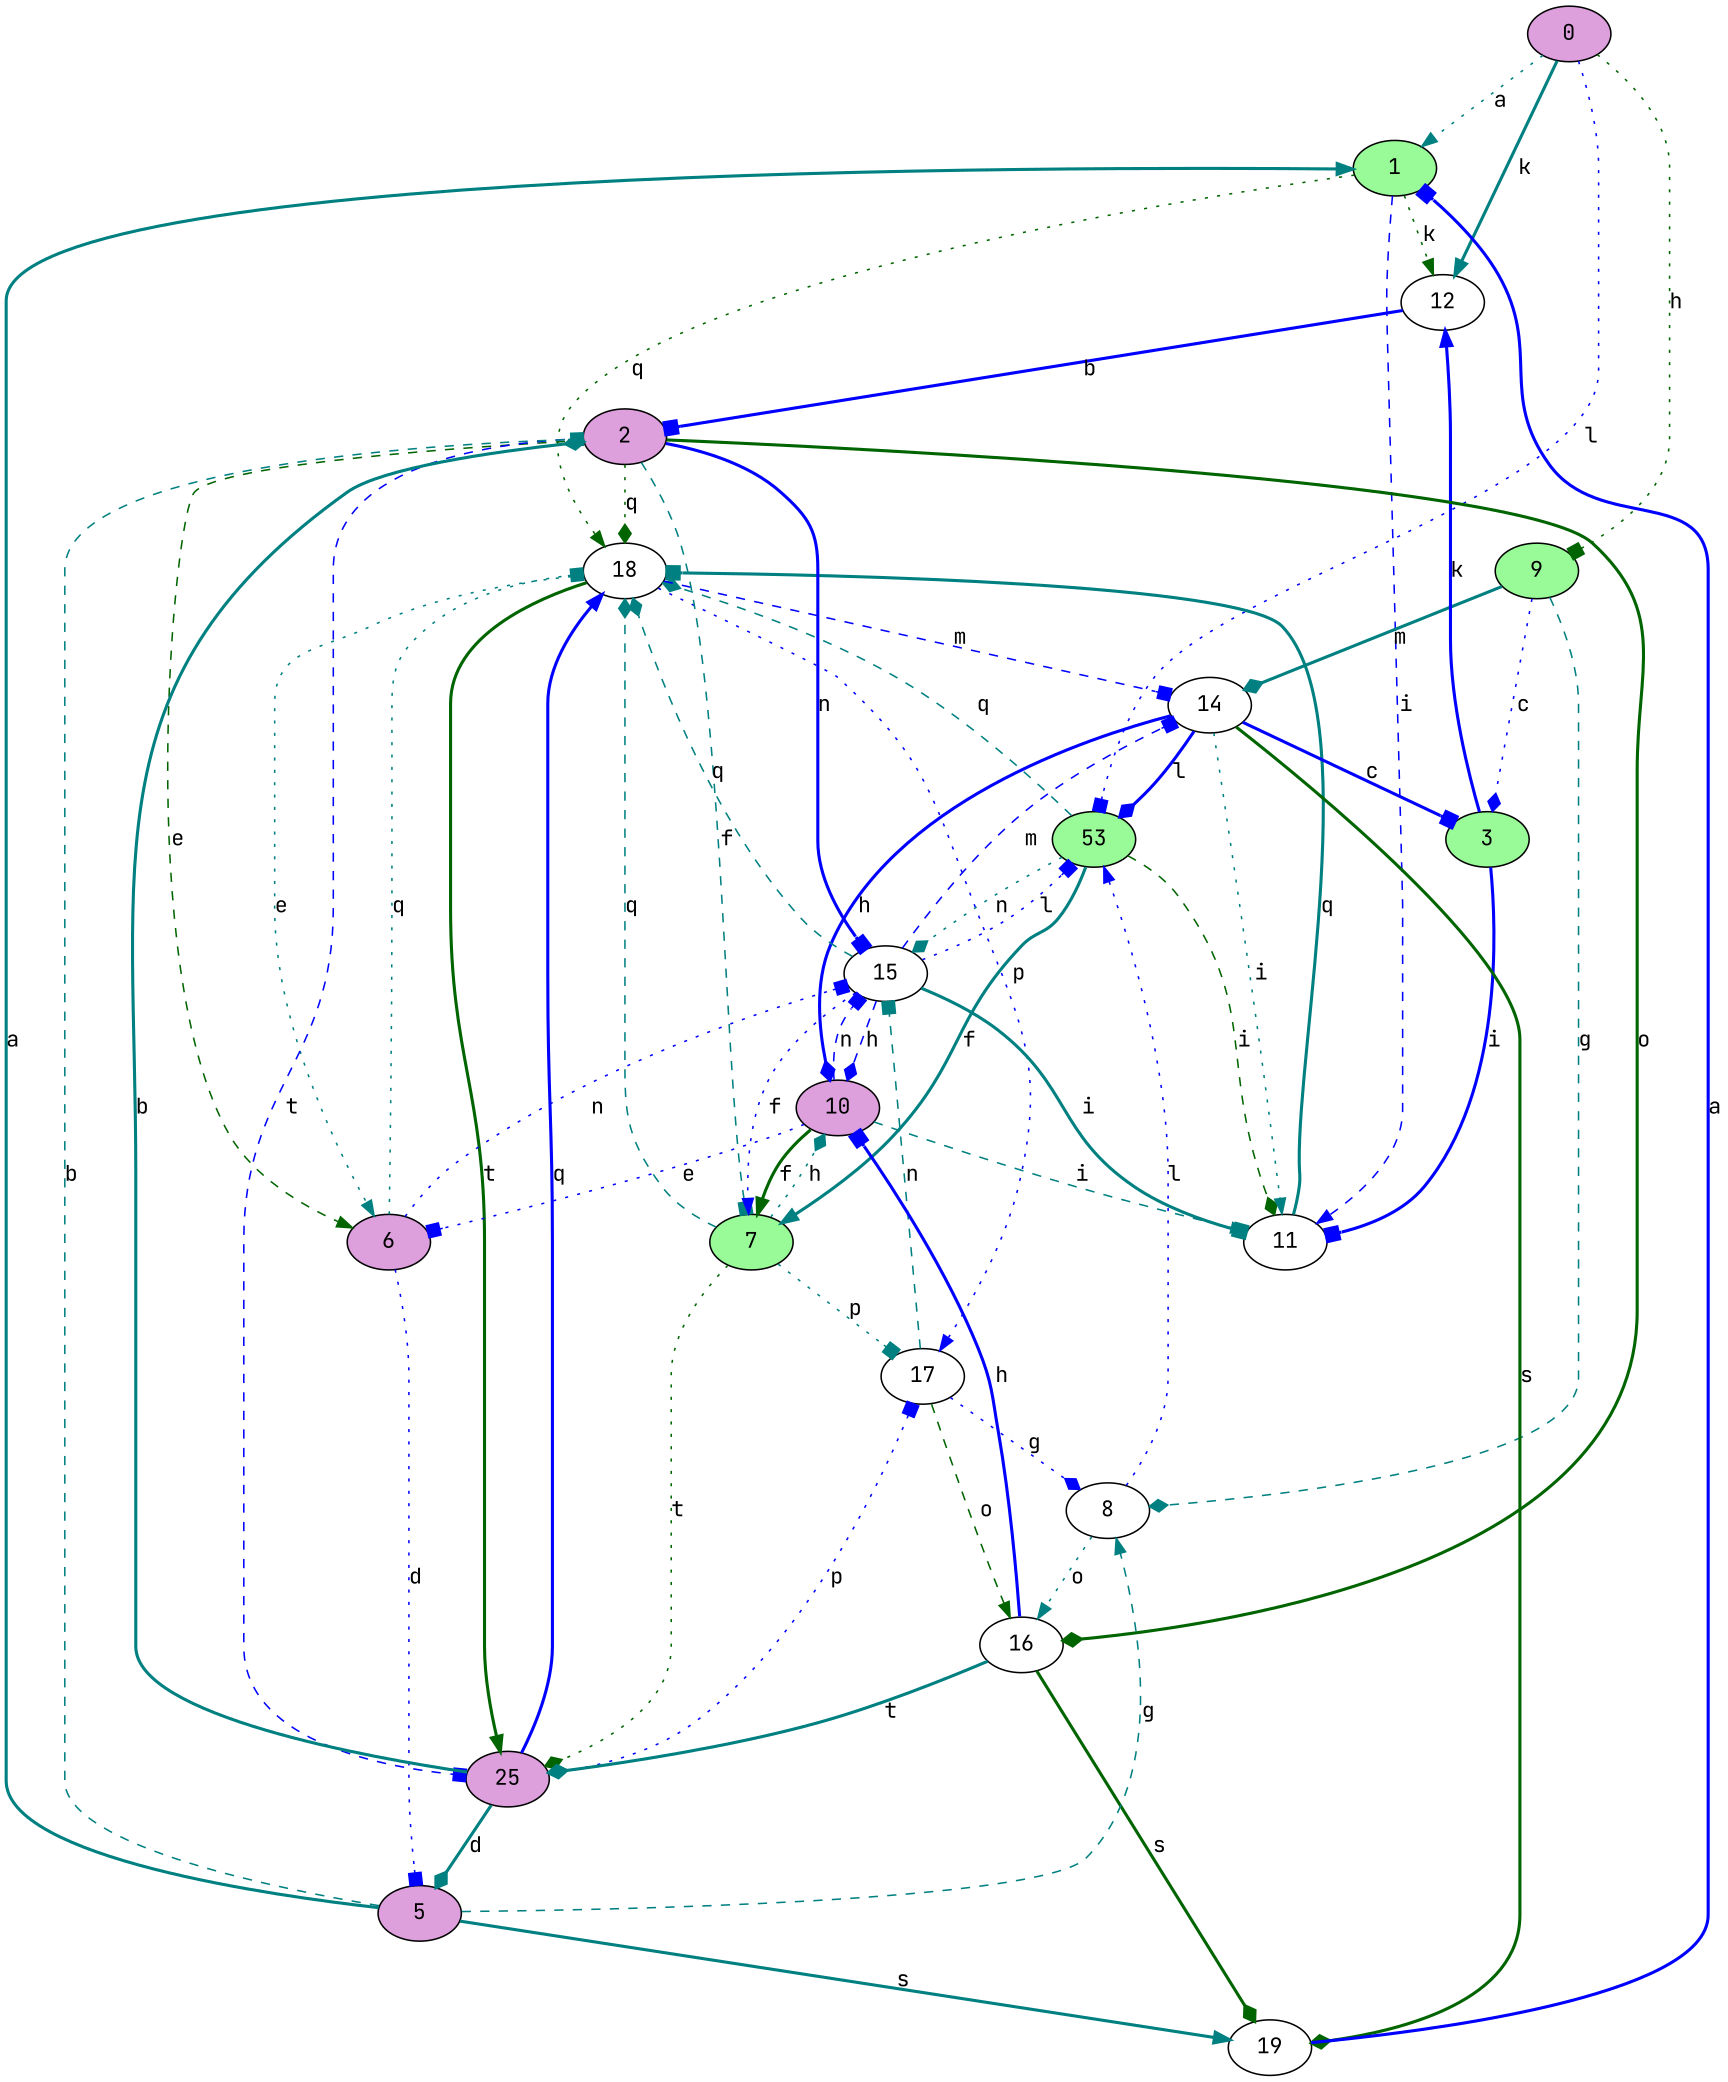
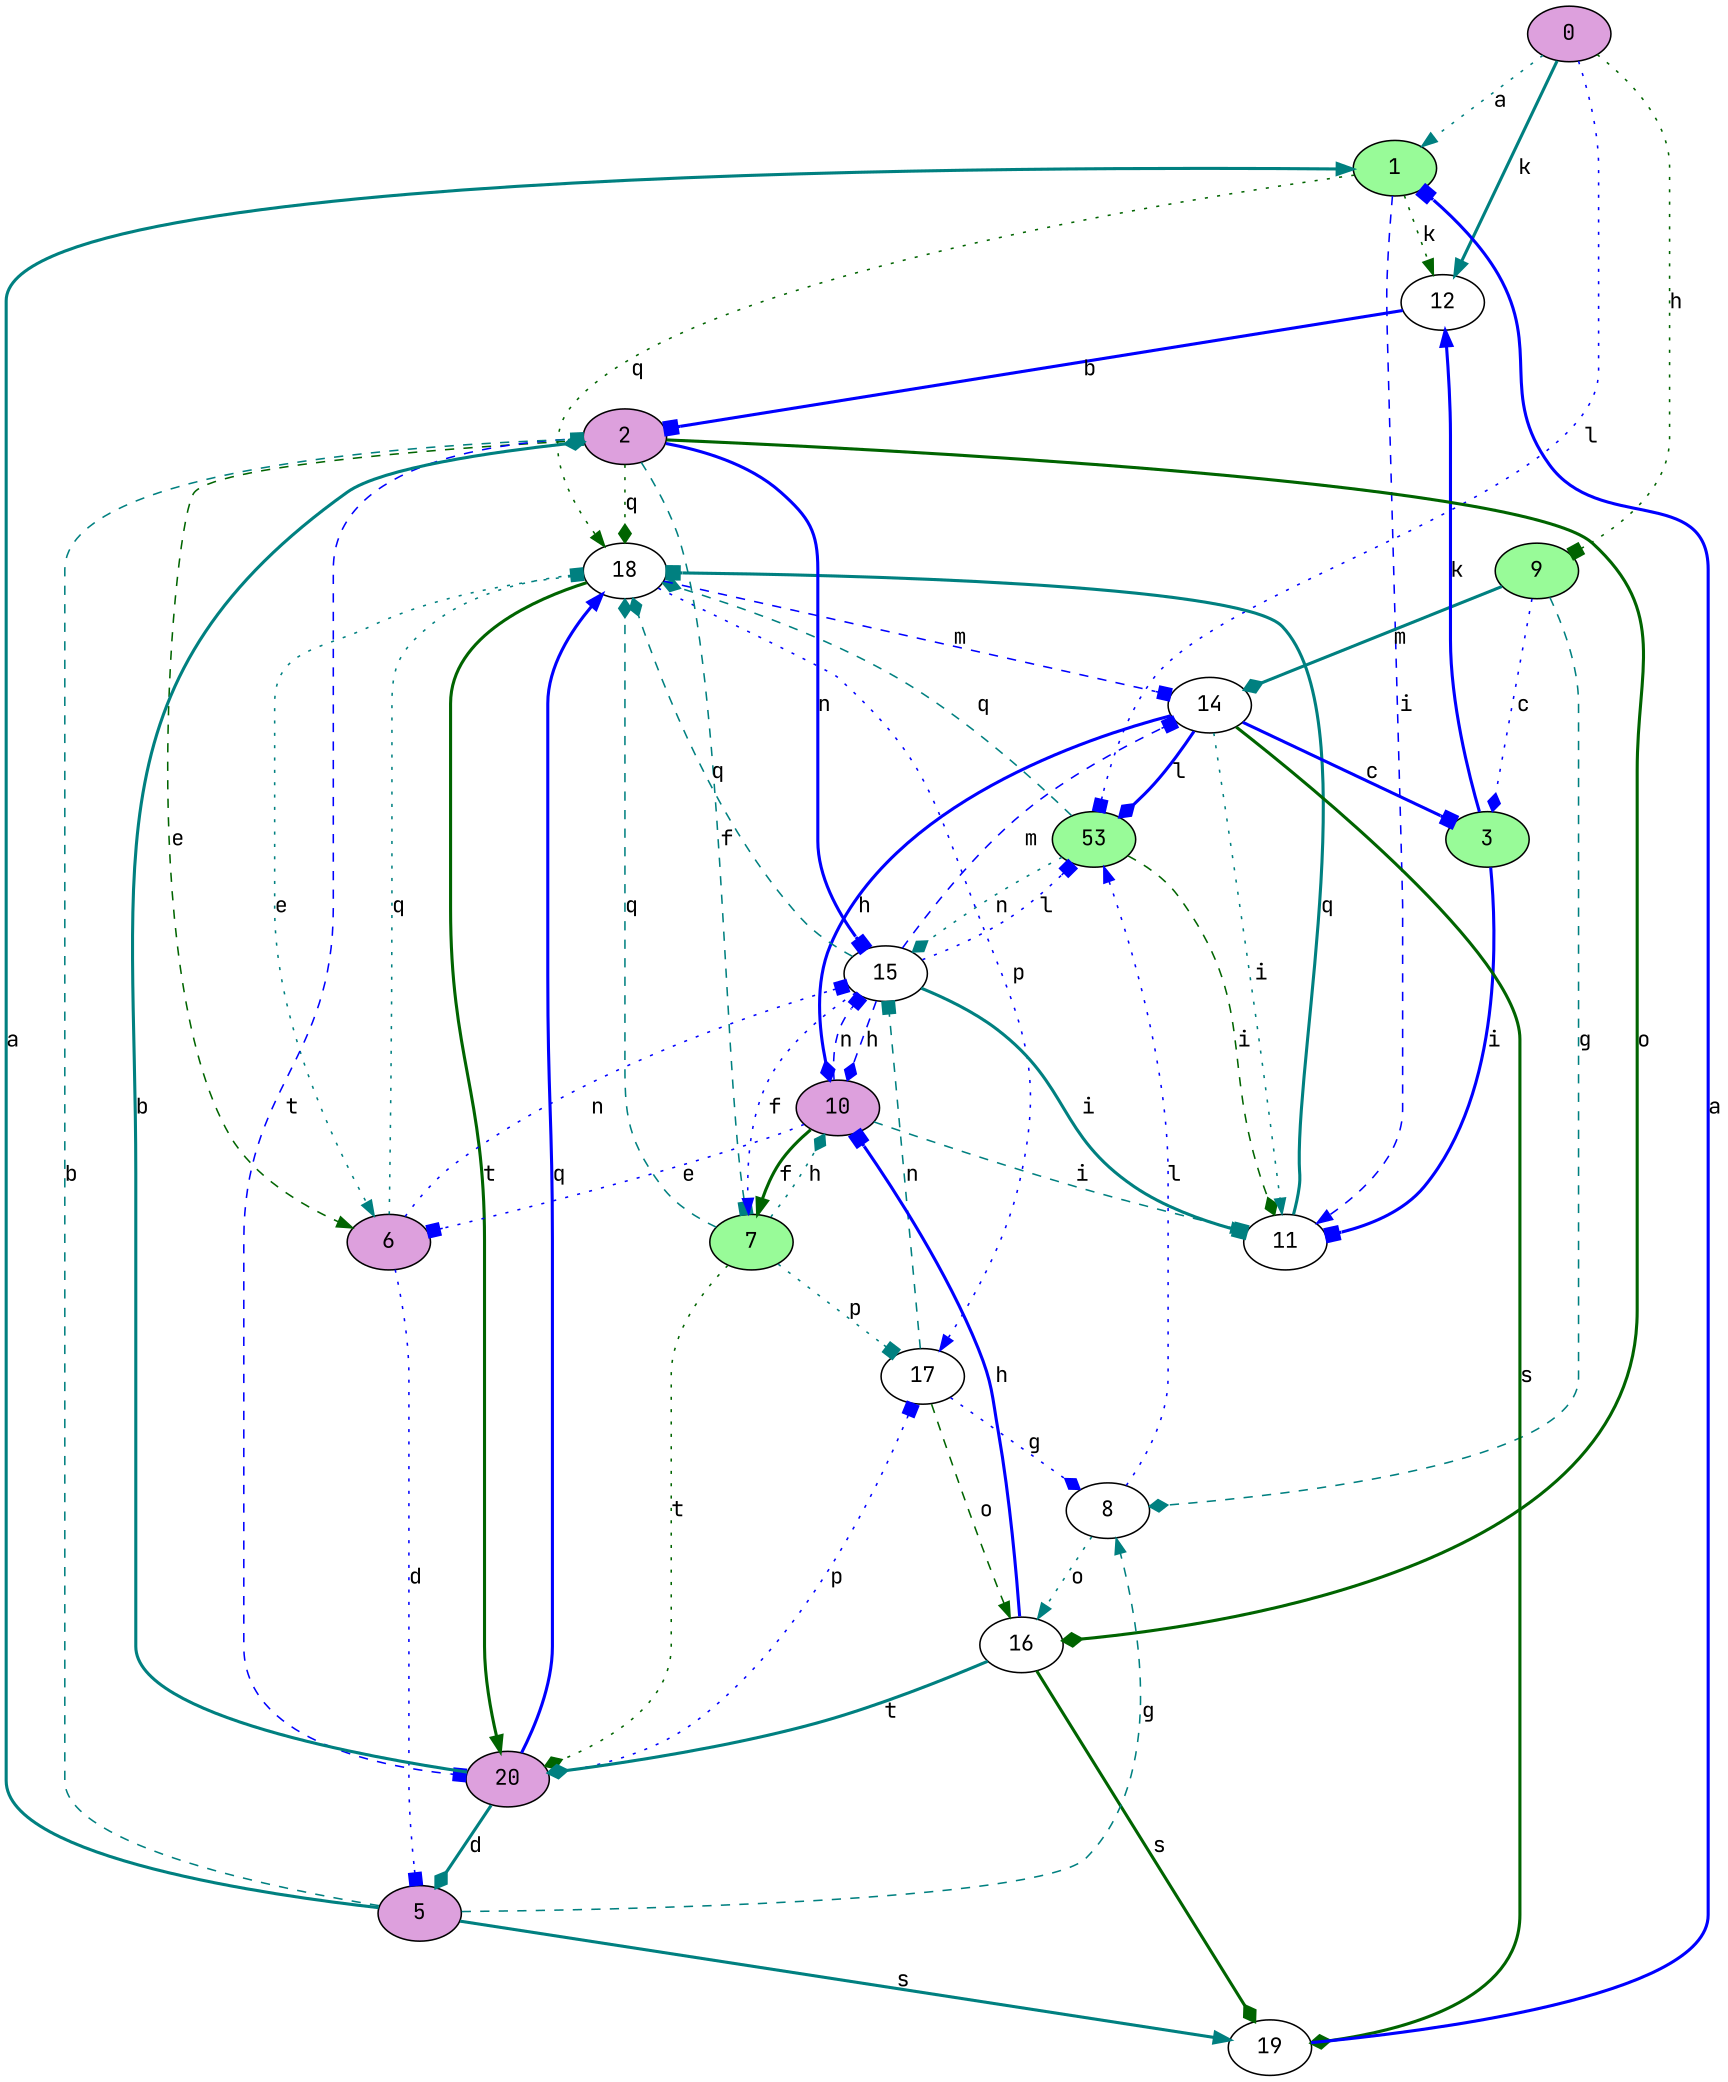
edge "53" -> "7": removed, label "f"
node "25": label "25" -> "20"
